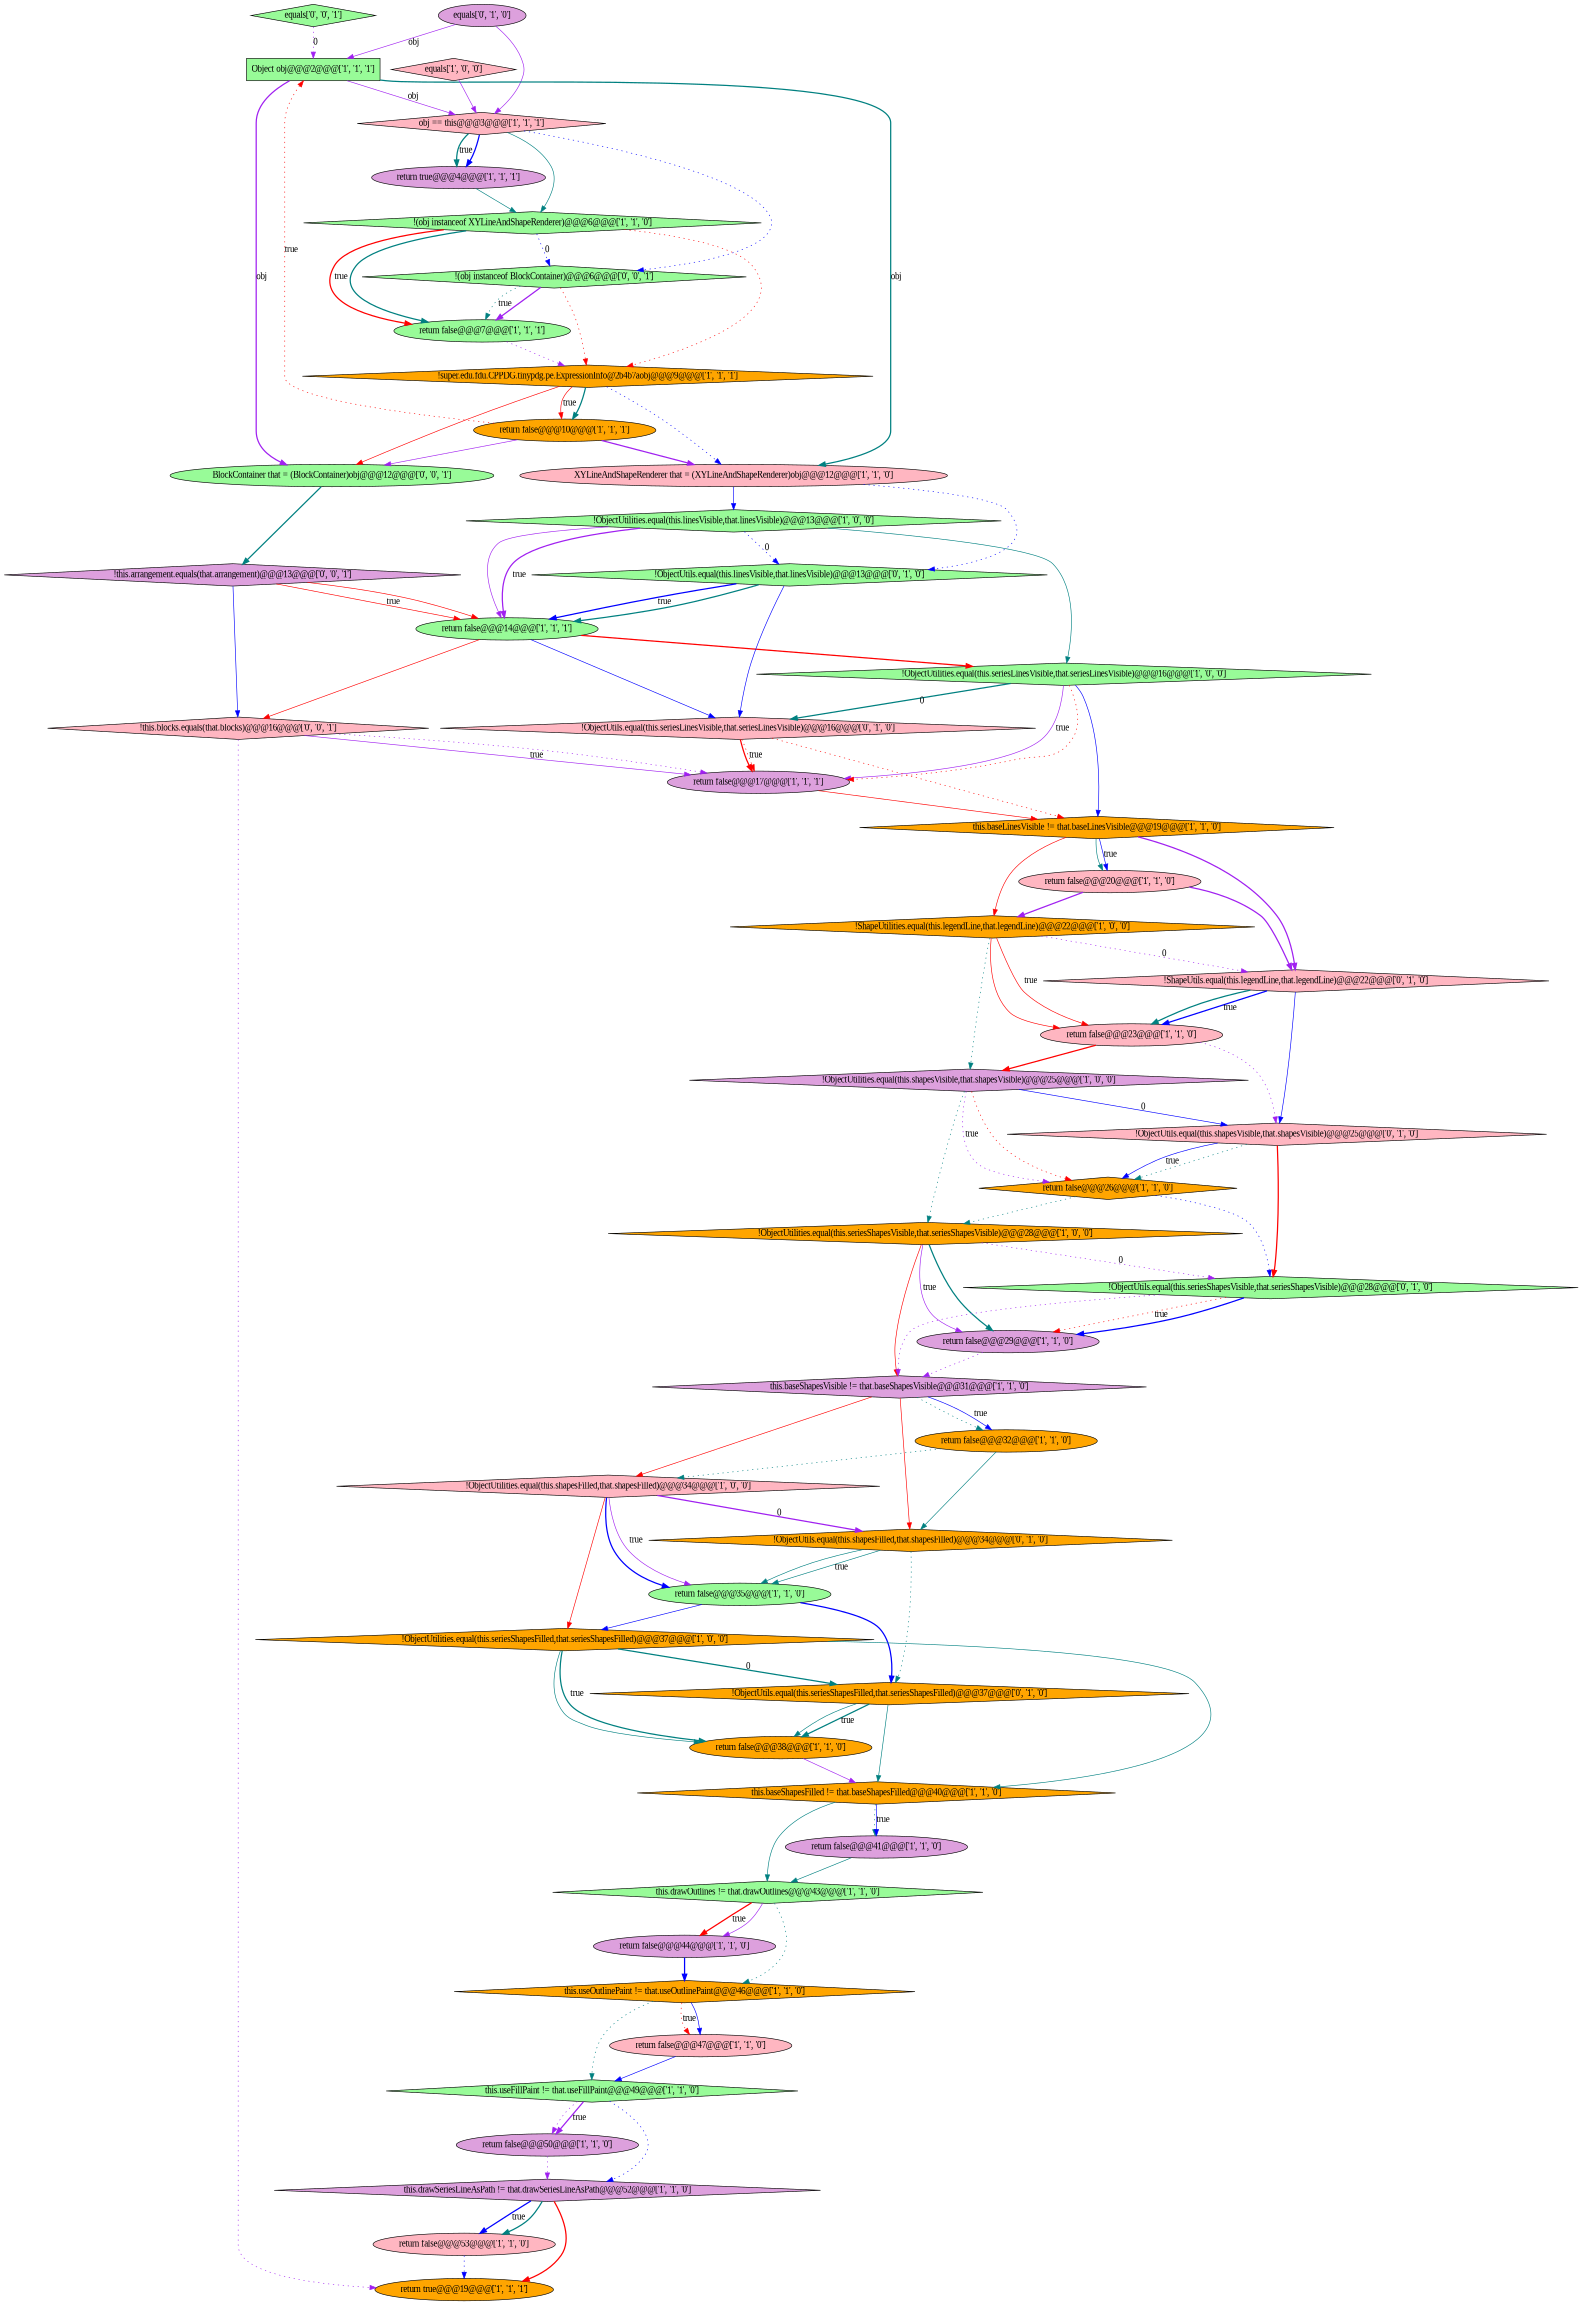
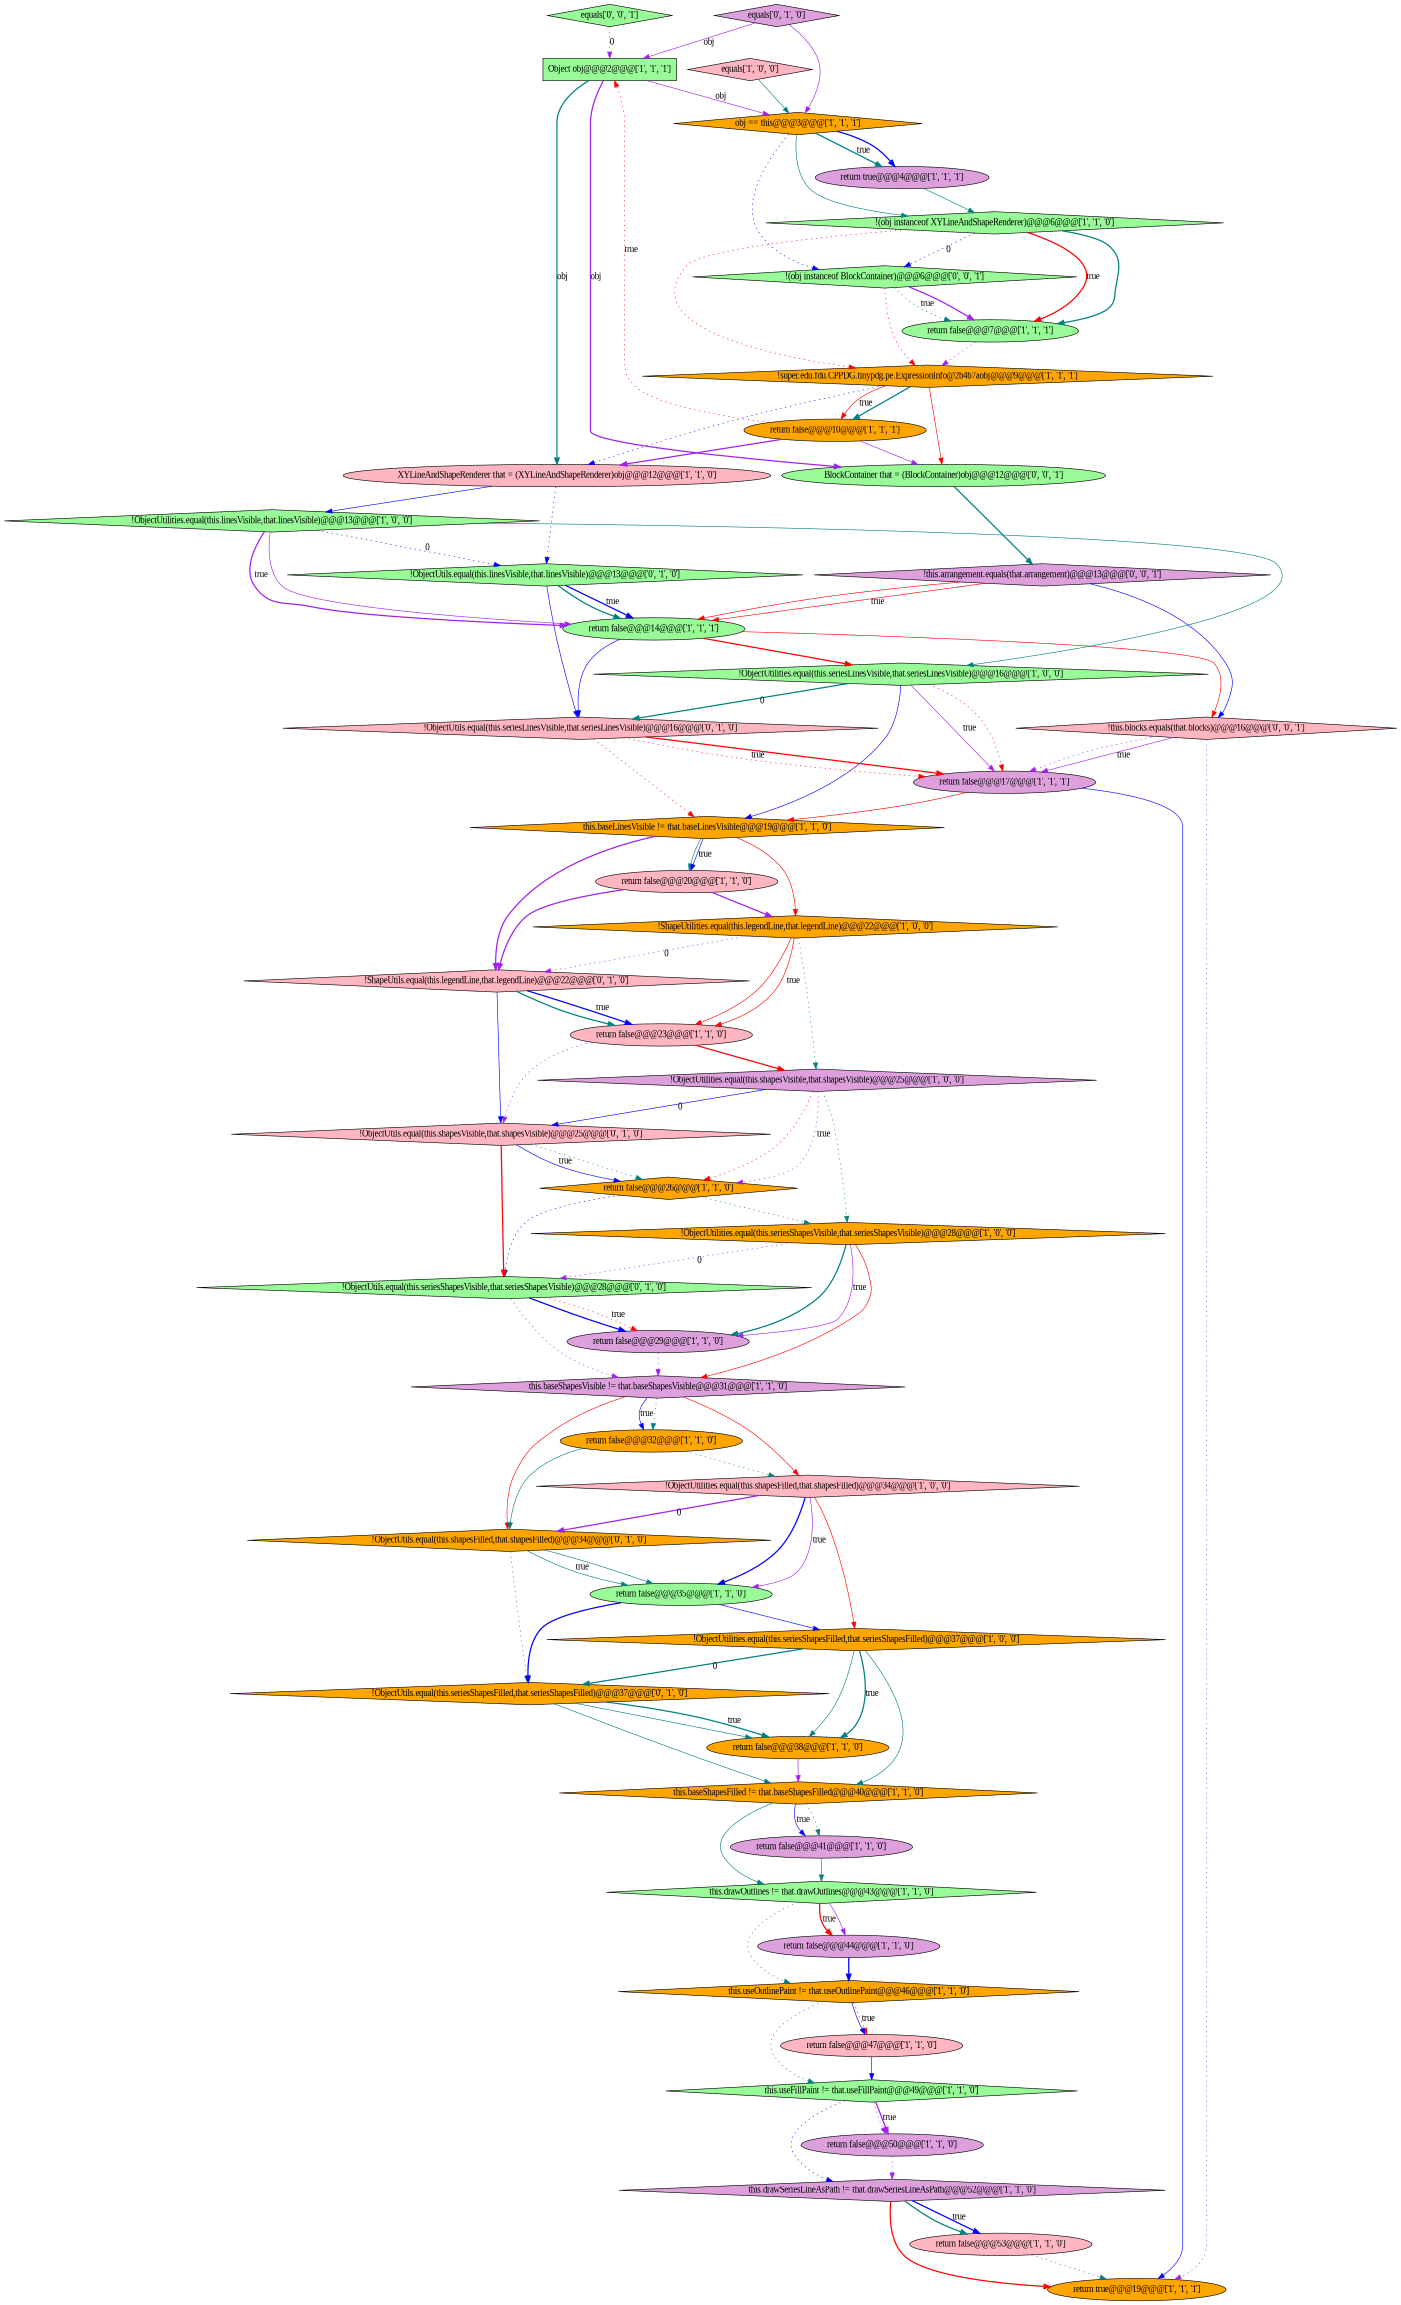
node "equals['0', '1', '0']": shape ellipse -> diamond
edge "equals['1', '0', '0']" -> "obj == this@@@3@@@['1', '1', '1']": color purple -> teal
node "obj == this@@@3@@@['1', '1', '1']": fillcolor lightpink -> orange
edge "return false@@@17@@@['1', '1', '1']" -> "return true@@@19@@@['1', '1', '1']": added
edge "return false@@@53@@@['1', '1', '0']" -> "return true@@@19@@@['1', '1', '1']": color blue -> teal
